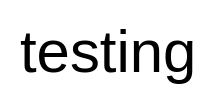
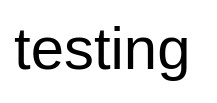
node "testing": moved (108, 51) -> (102, 48)
